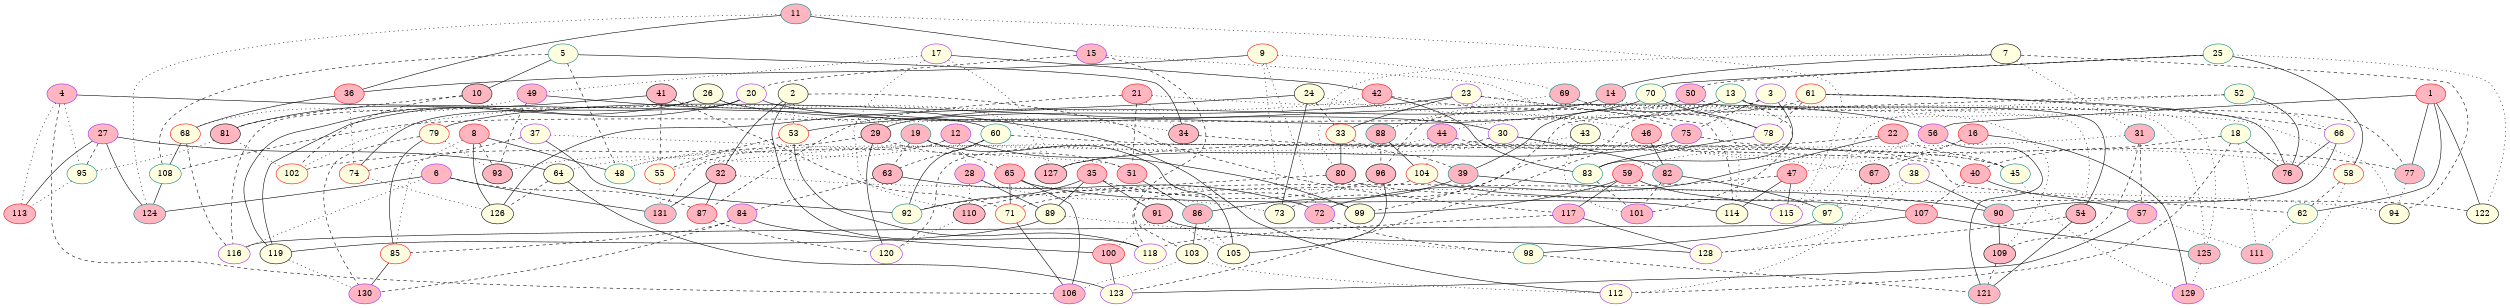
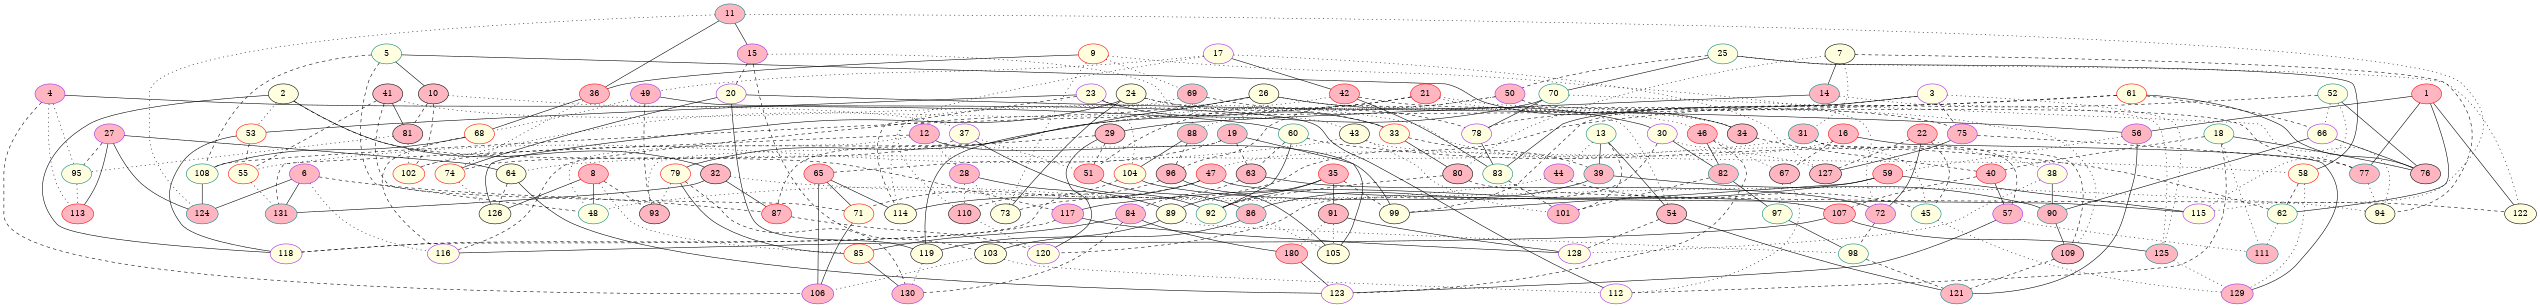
edge "44" -- "104": now "23" -- "104"
edge "38" -- "97": removed
edge "84" -- "85": style dashed -> solid
node "100": label "100" -> "180"
